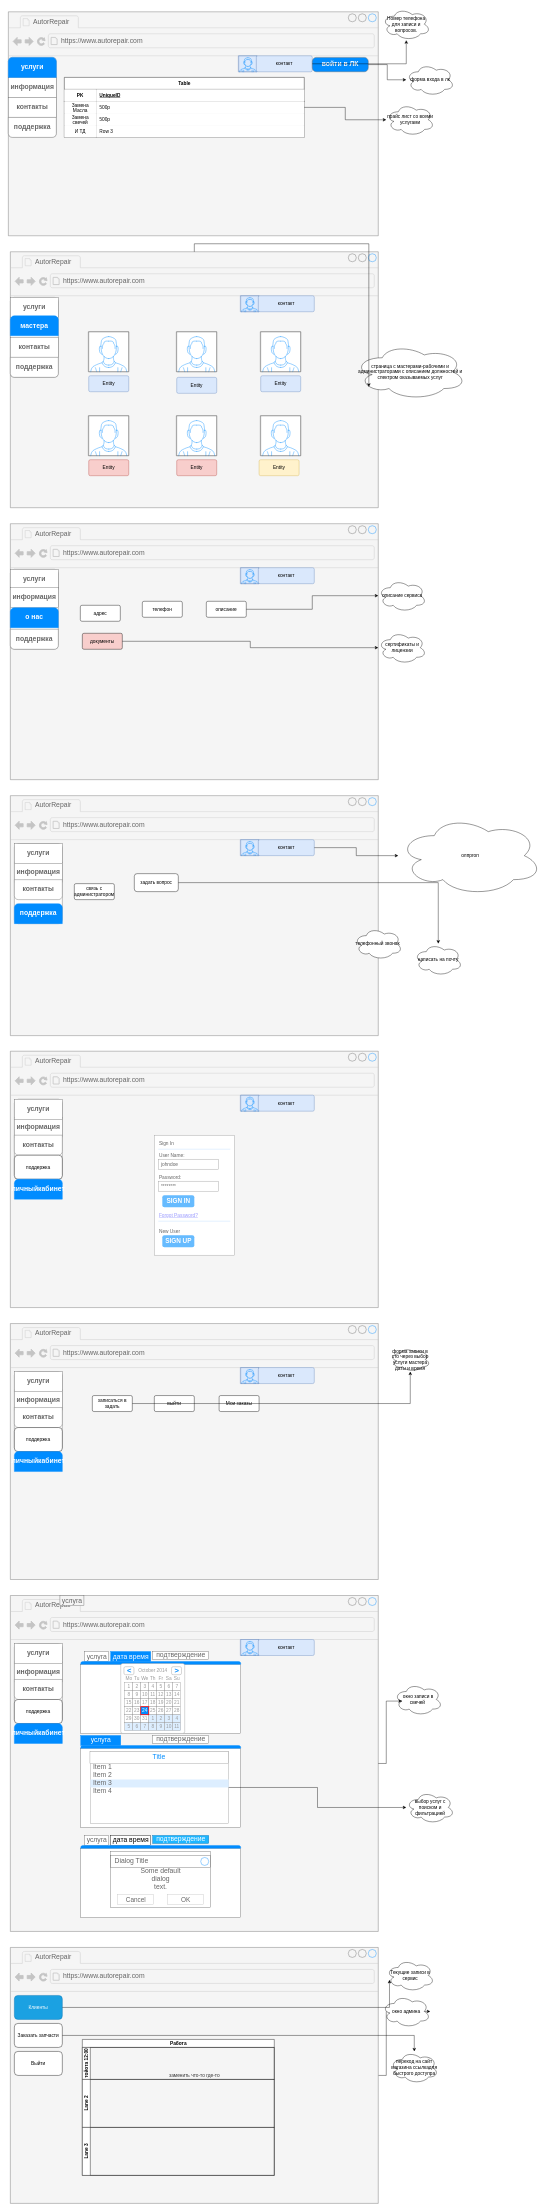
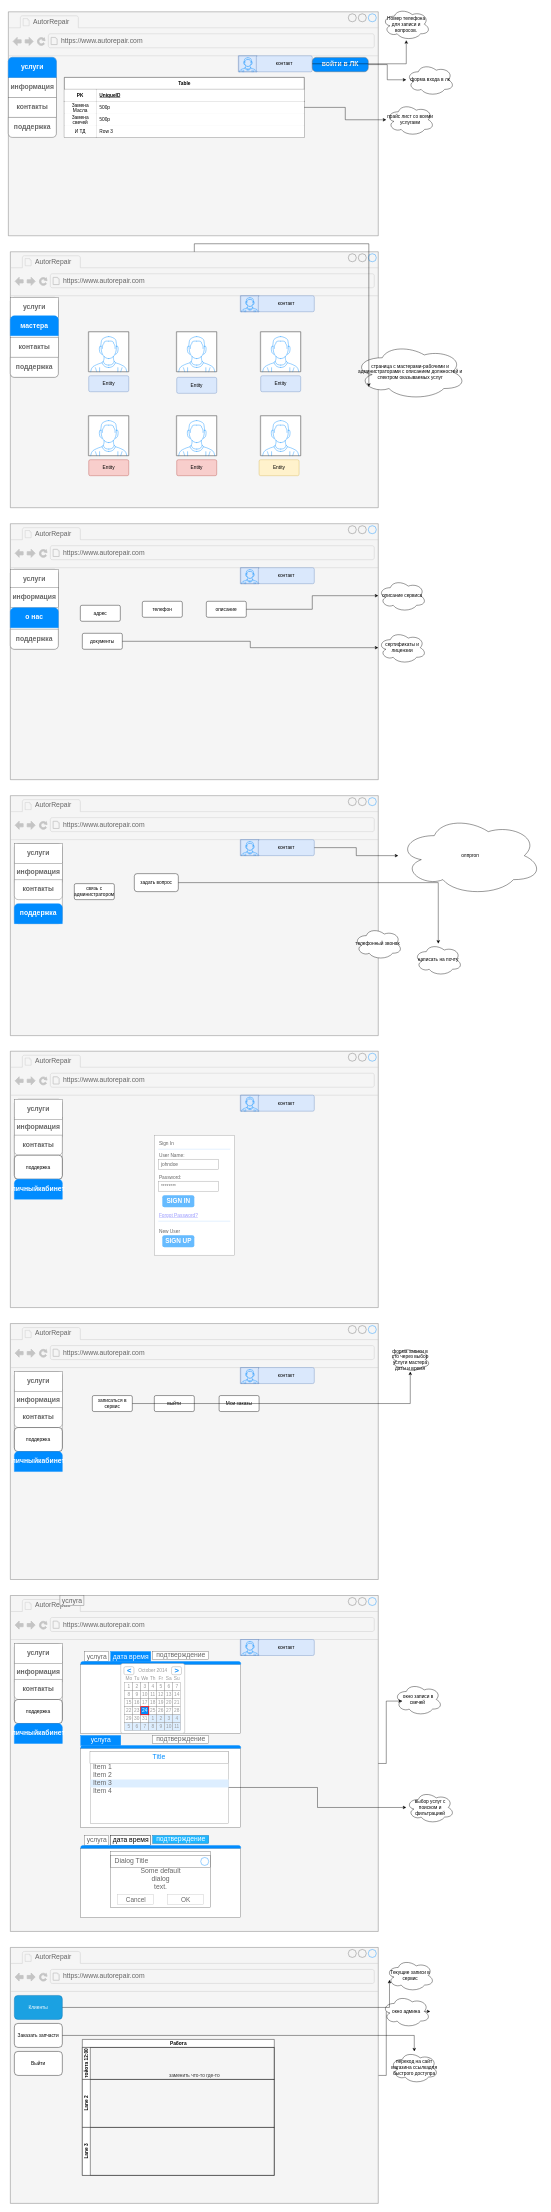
node "документы": fillcolor #f8cecc -> #ffffff
node "записаться в задать": label "записаться в задать" -> "записаться в сервис"
